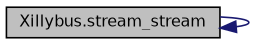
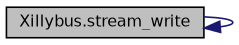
node "Xillybus.stream_stream": label "Xillybus.stream_stream" -> "Xillybus.stream_write"
